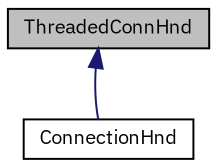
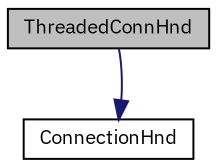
edge "ConnectionHnd" -> "ThreadedConnHnd": reversed
